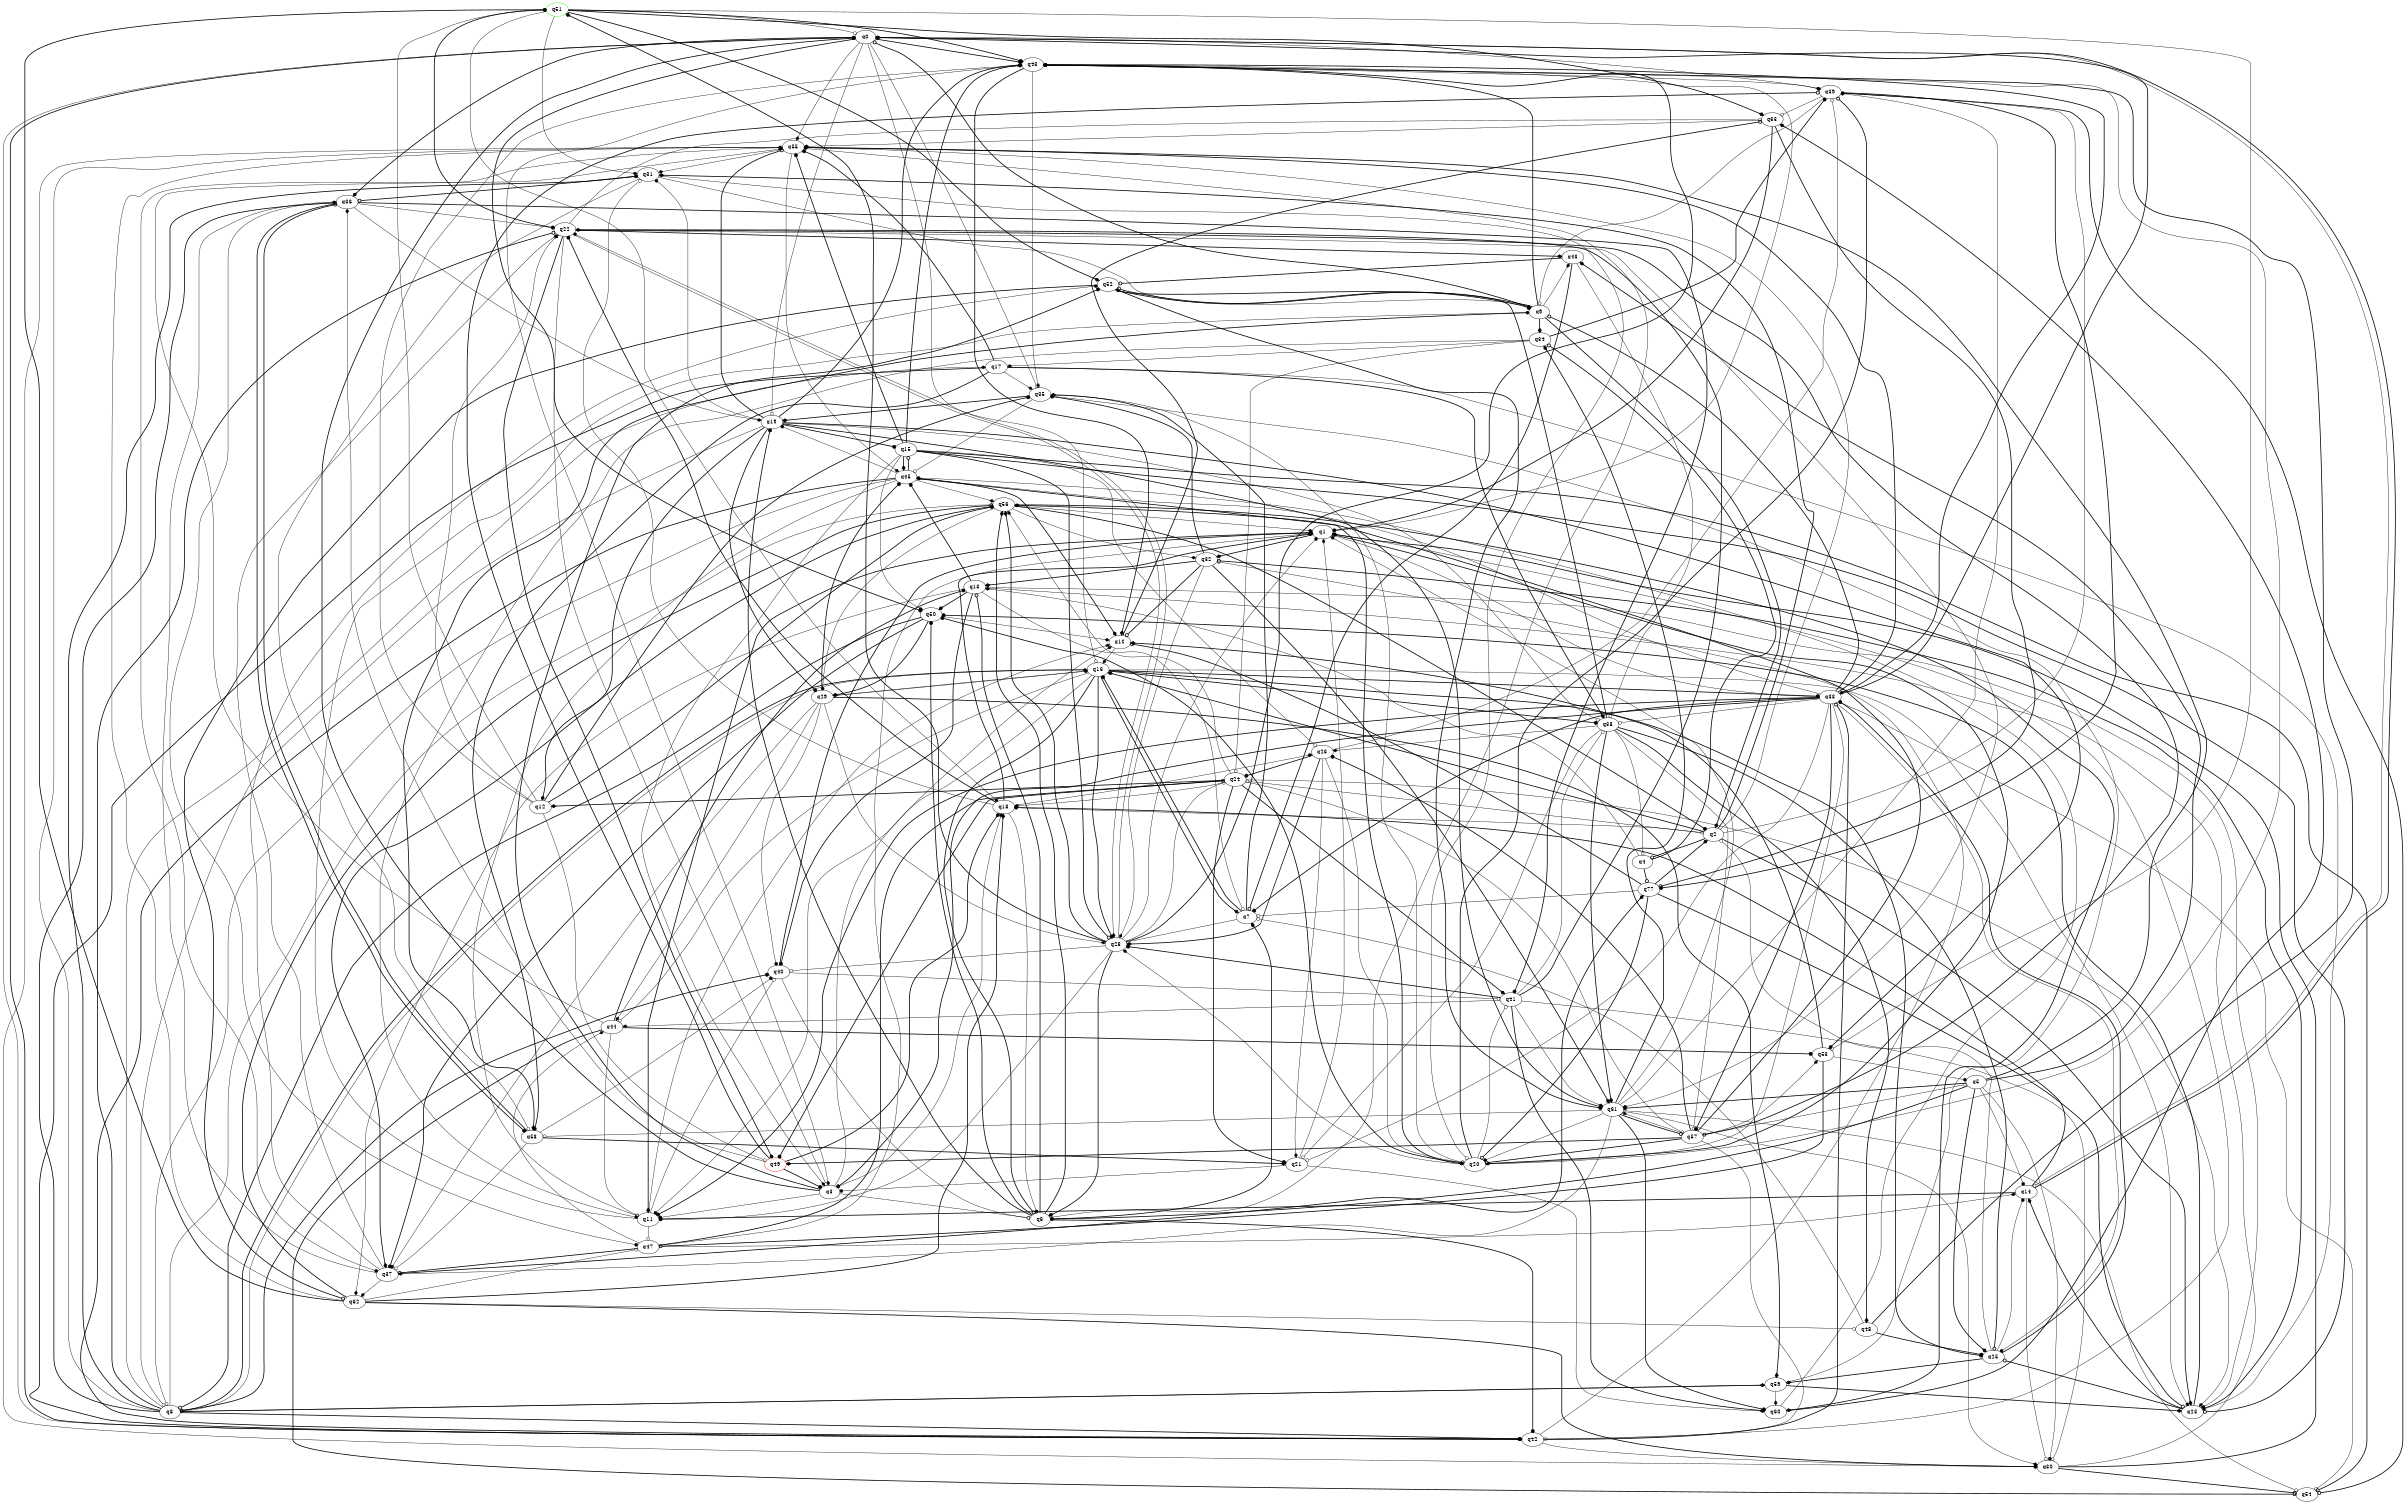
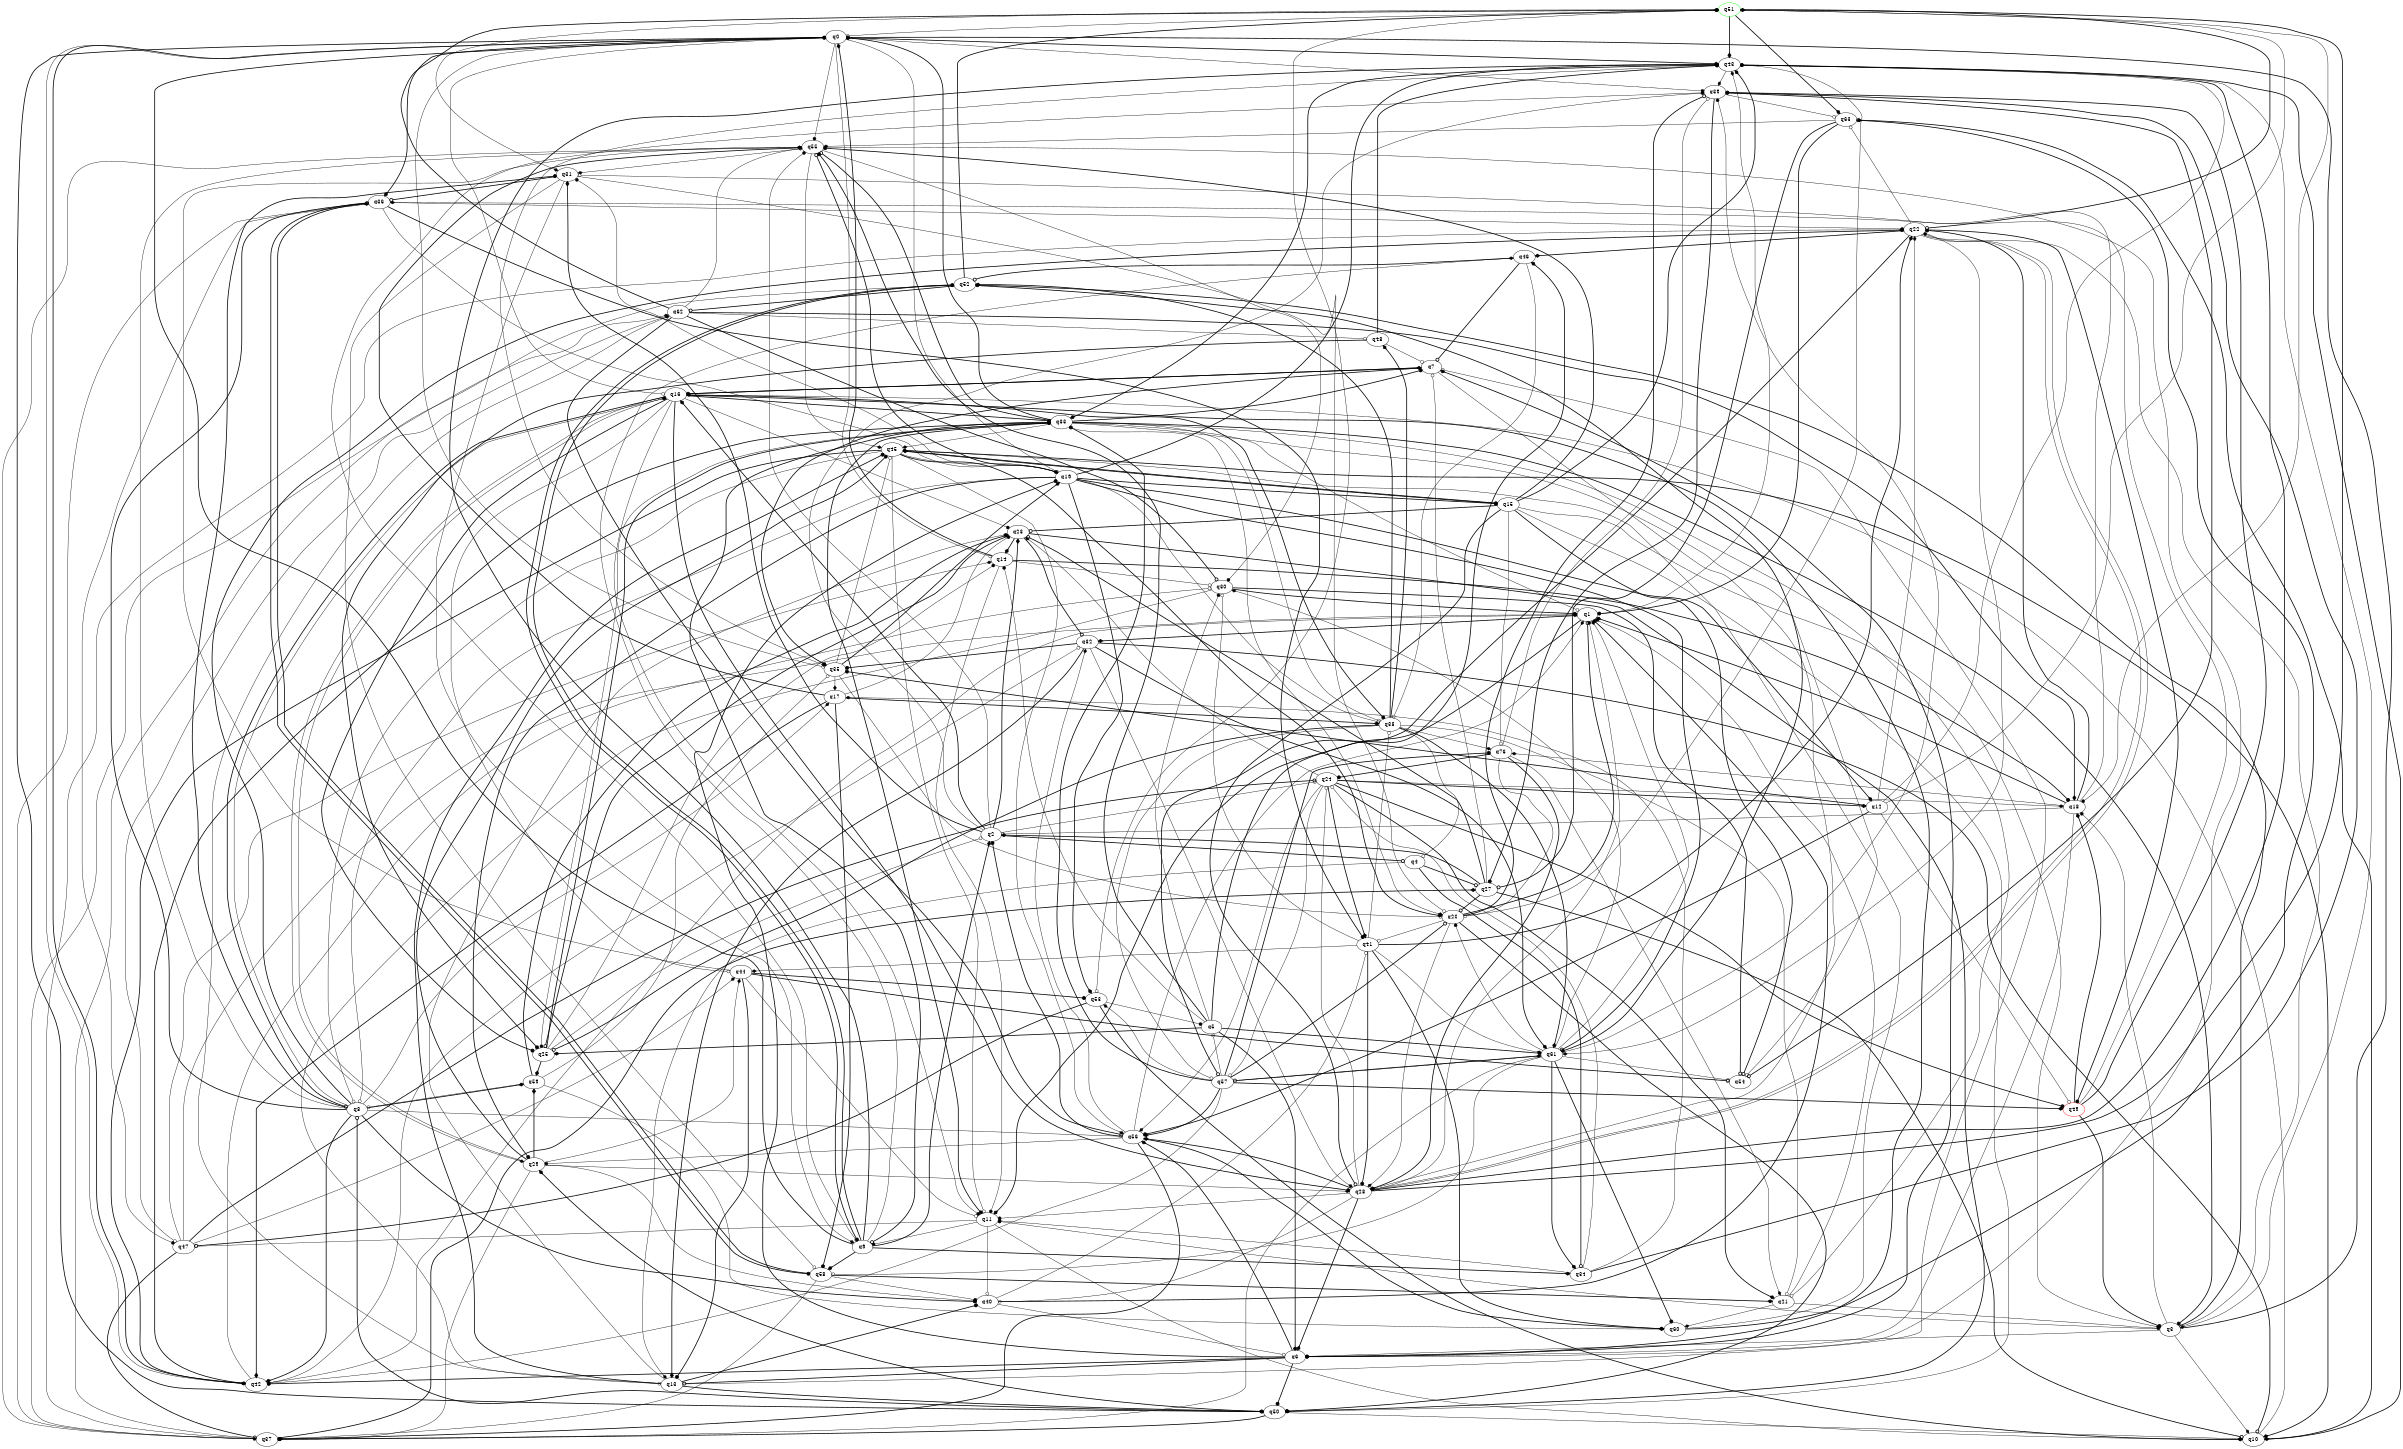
edge "q0" -> "q55": arrowhead diamond -> dot
edge "q51" -> "q52": reversed
edge "q17" -> "q35": reversed
node "q26": label "q26" -> "q76"
node "q77": label "q77" -> "q27"
edge "q33" -> "q57": reversed
edge "q14" -> "q11": style bold -> solid
